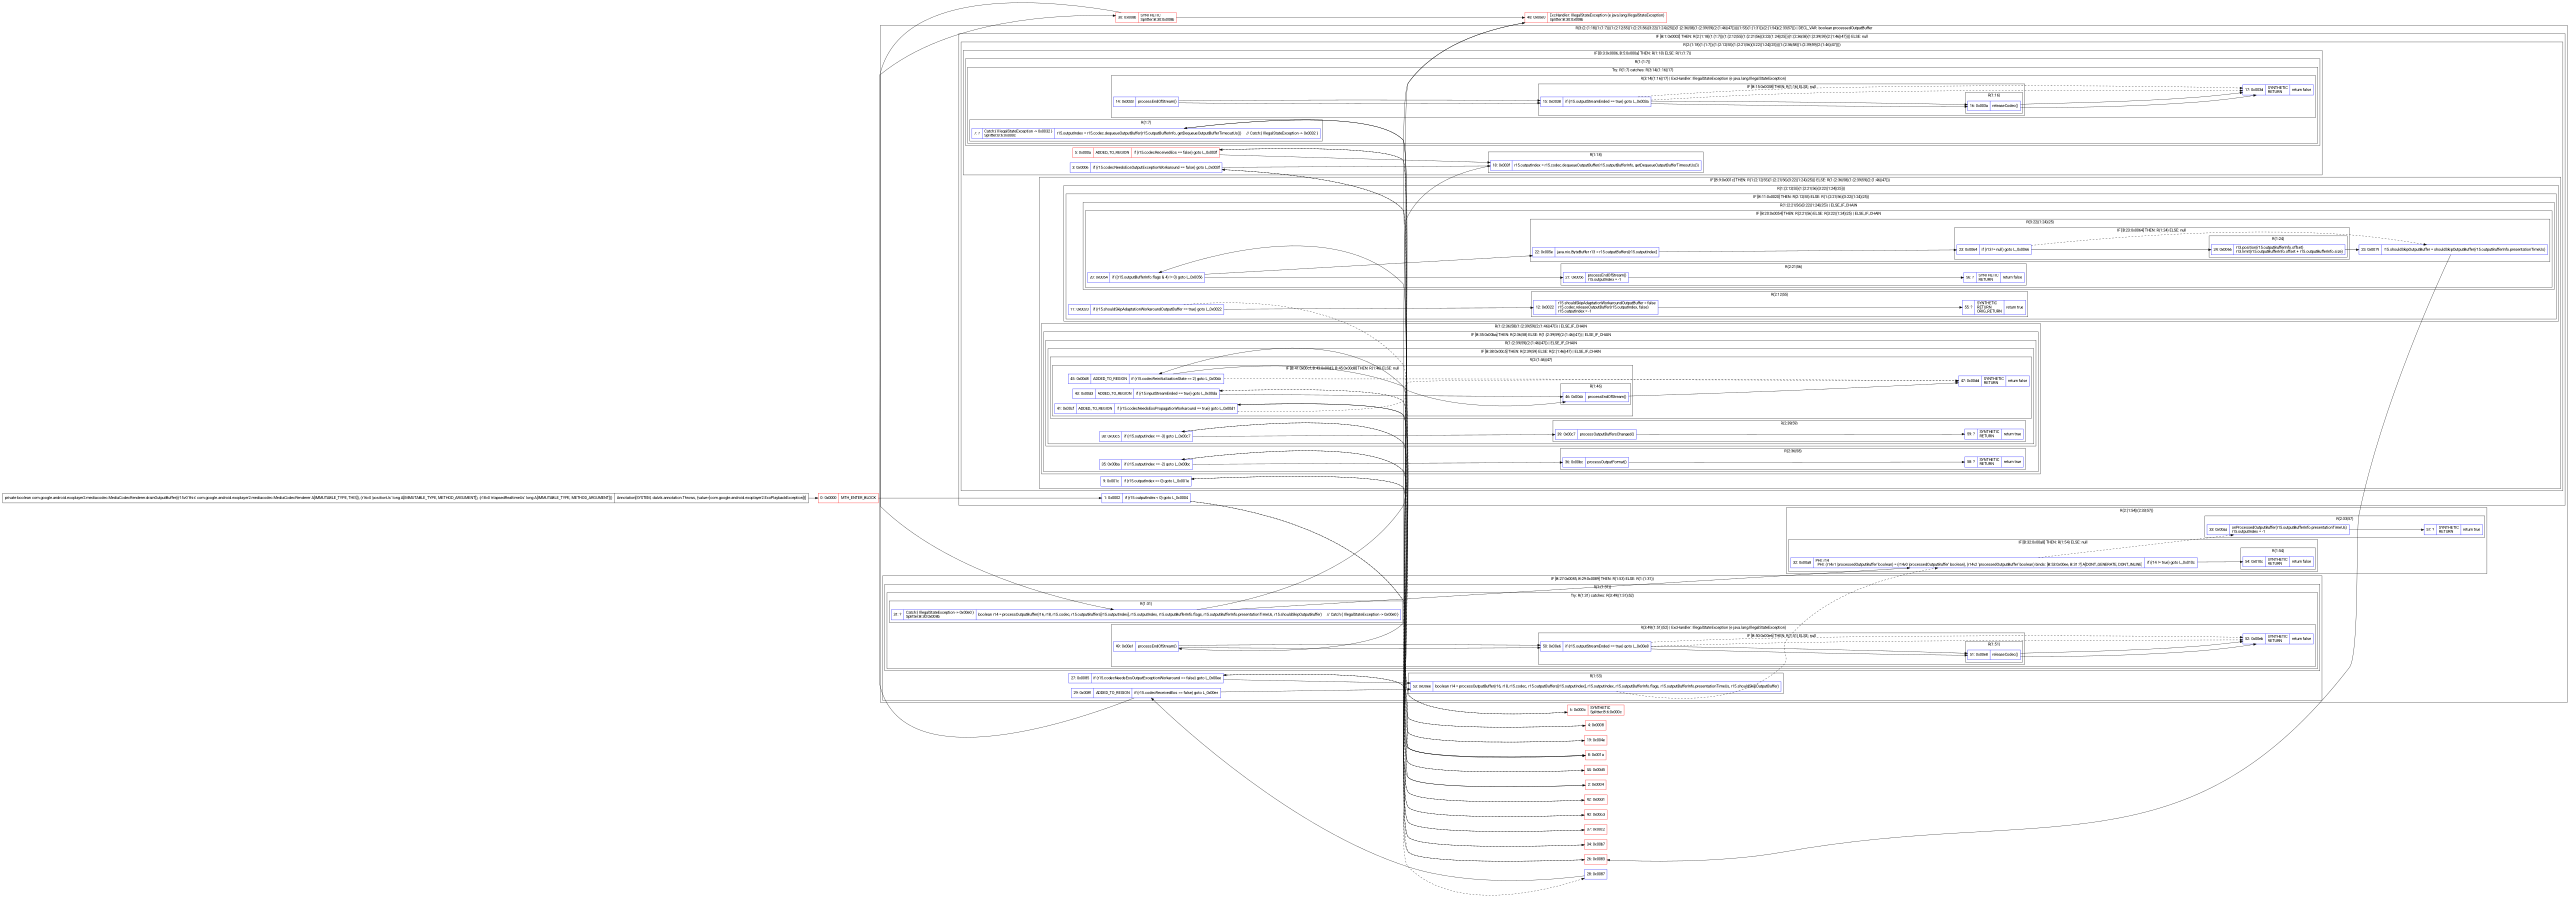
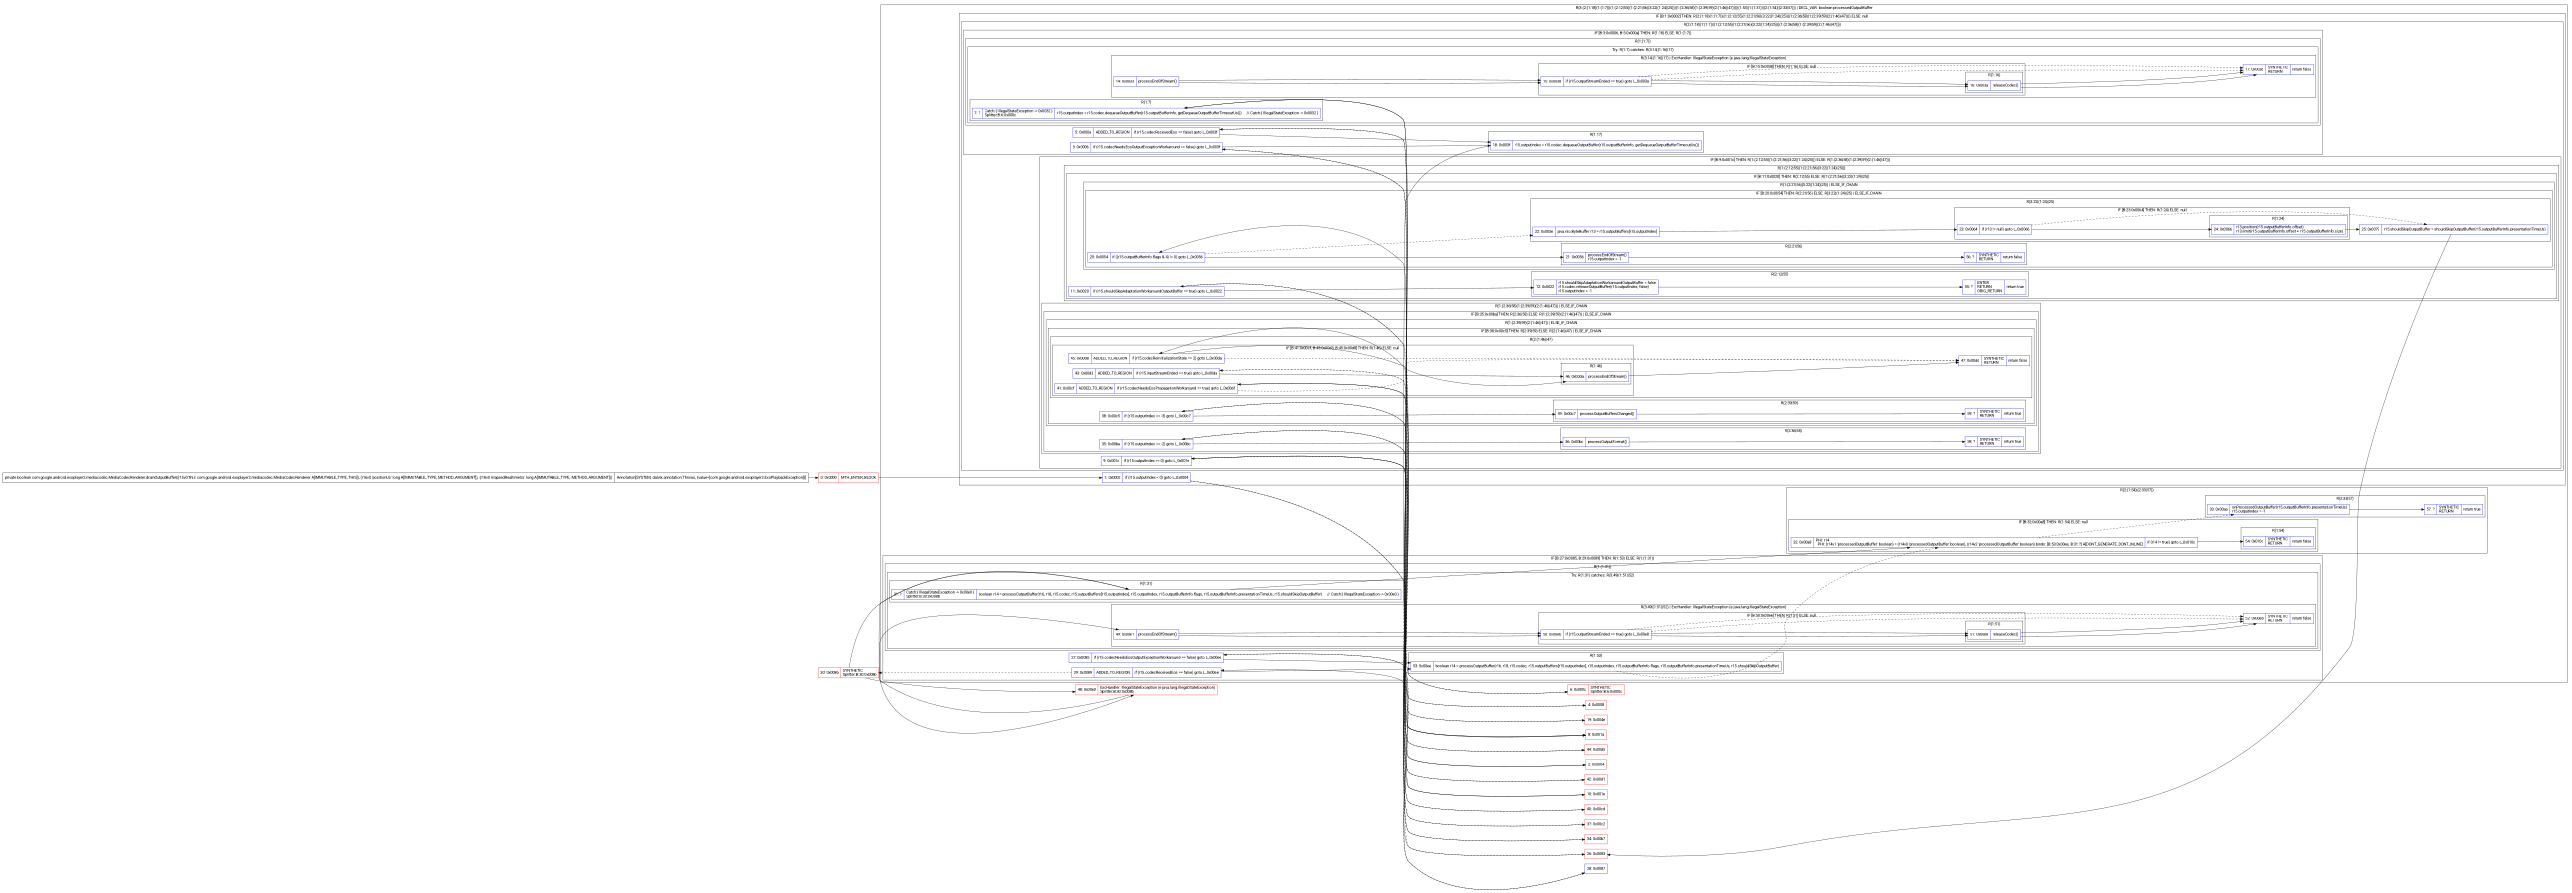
node "5: 0x000a": color red -> blue
cluster "R(1:18)": label "R(1:18)" -> "R(1:17)"
edge "20: 0x0054" -> "22: 0x005e": style solid -> dashed
node "55: ?": text "SYNTHETIC" -> "ENTER"
edge "29: 0x0089" -> "30: 0x008b": style solid -> dashed
node "10: 0x001e": added
